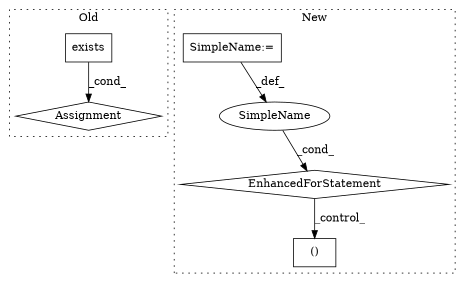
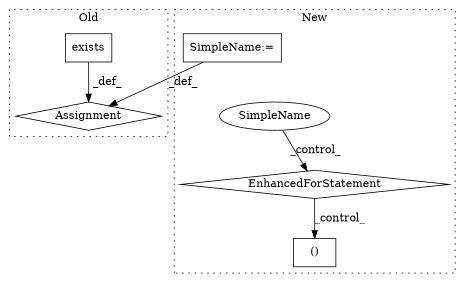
edge "SimpleName:=" -> "SimpleName": now "SimpleName:=" -> "Assignment"
edge "exists" -> "Assignment": label "_cond_" -> "_def_"
edge "SimpleName" -> "EnhancedForStatement": label "_cond_" -> "_control_"
